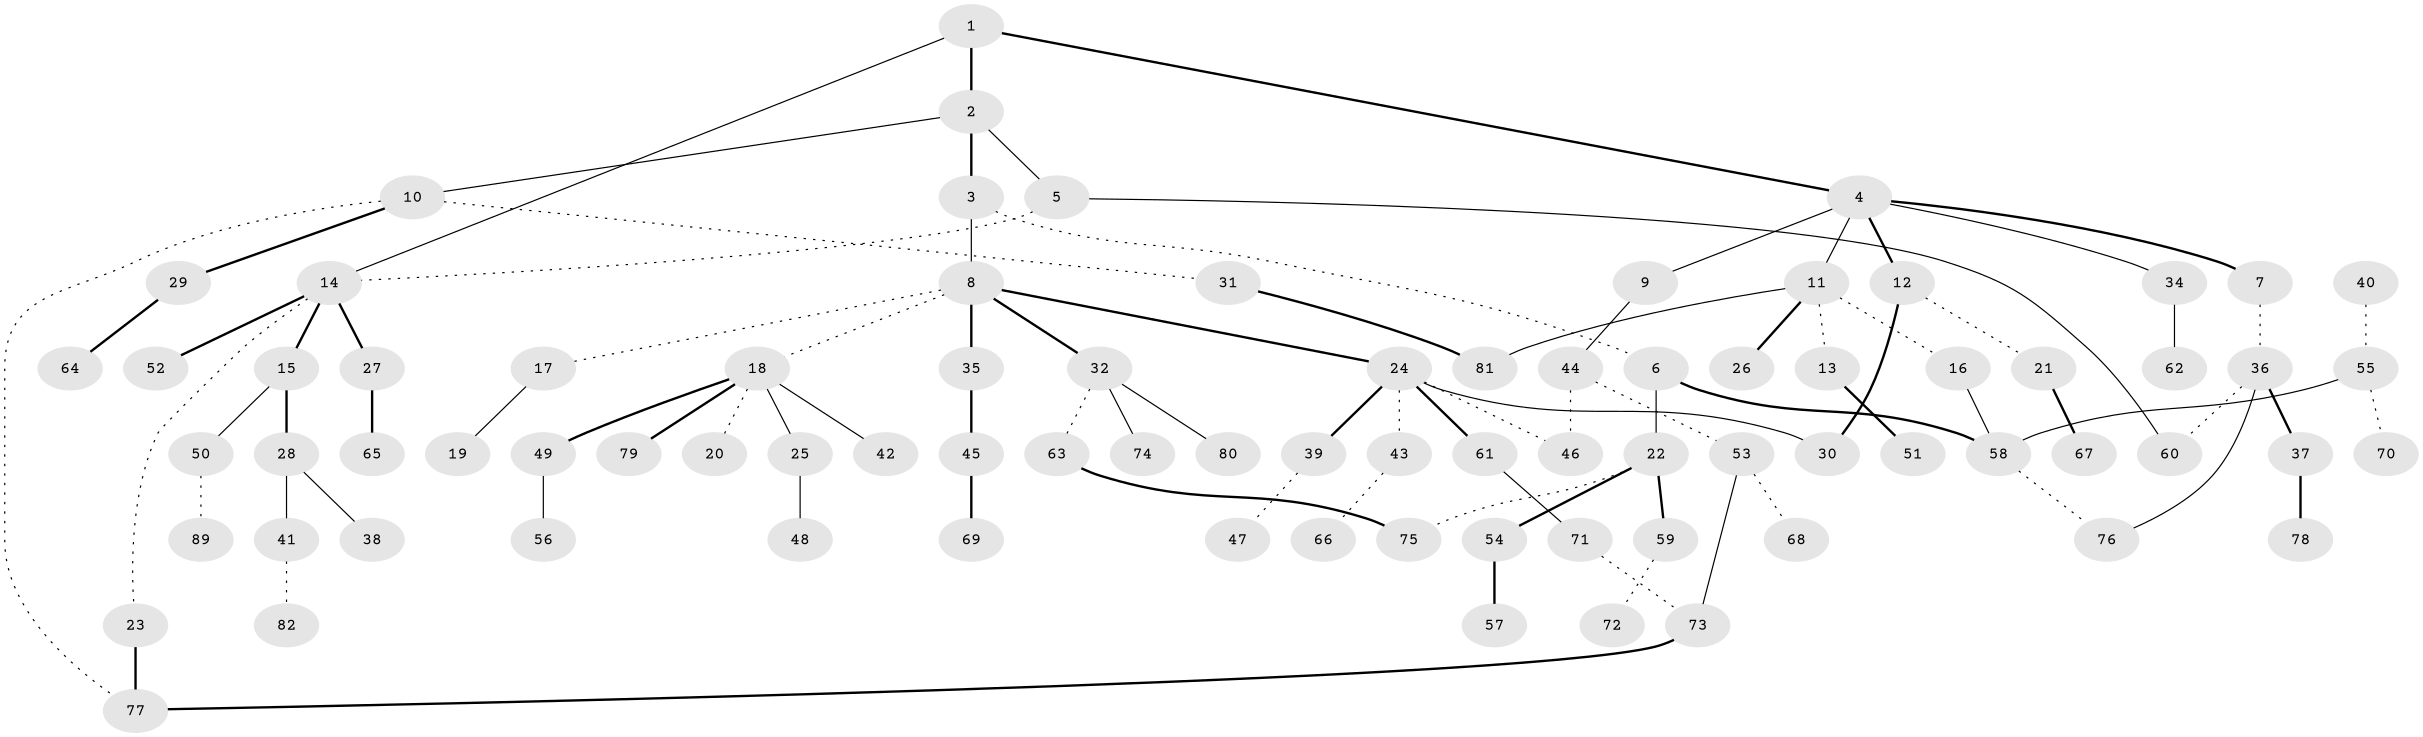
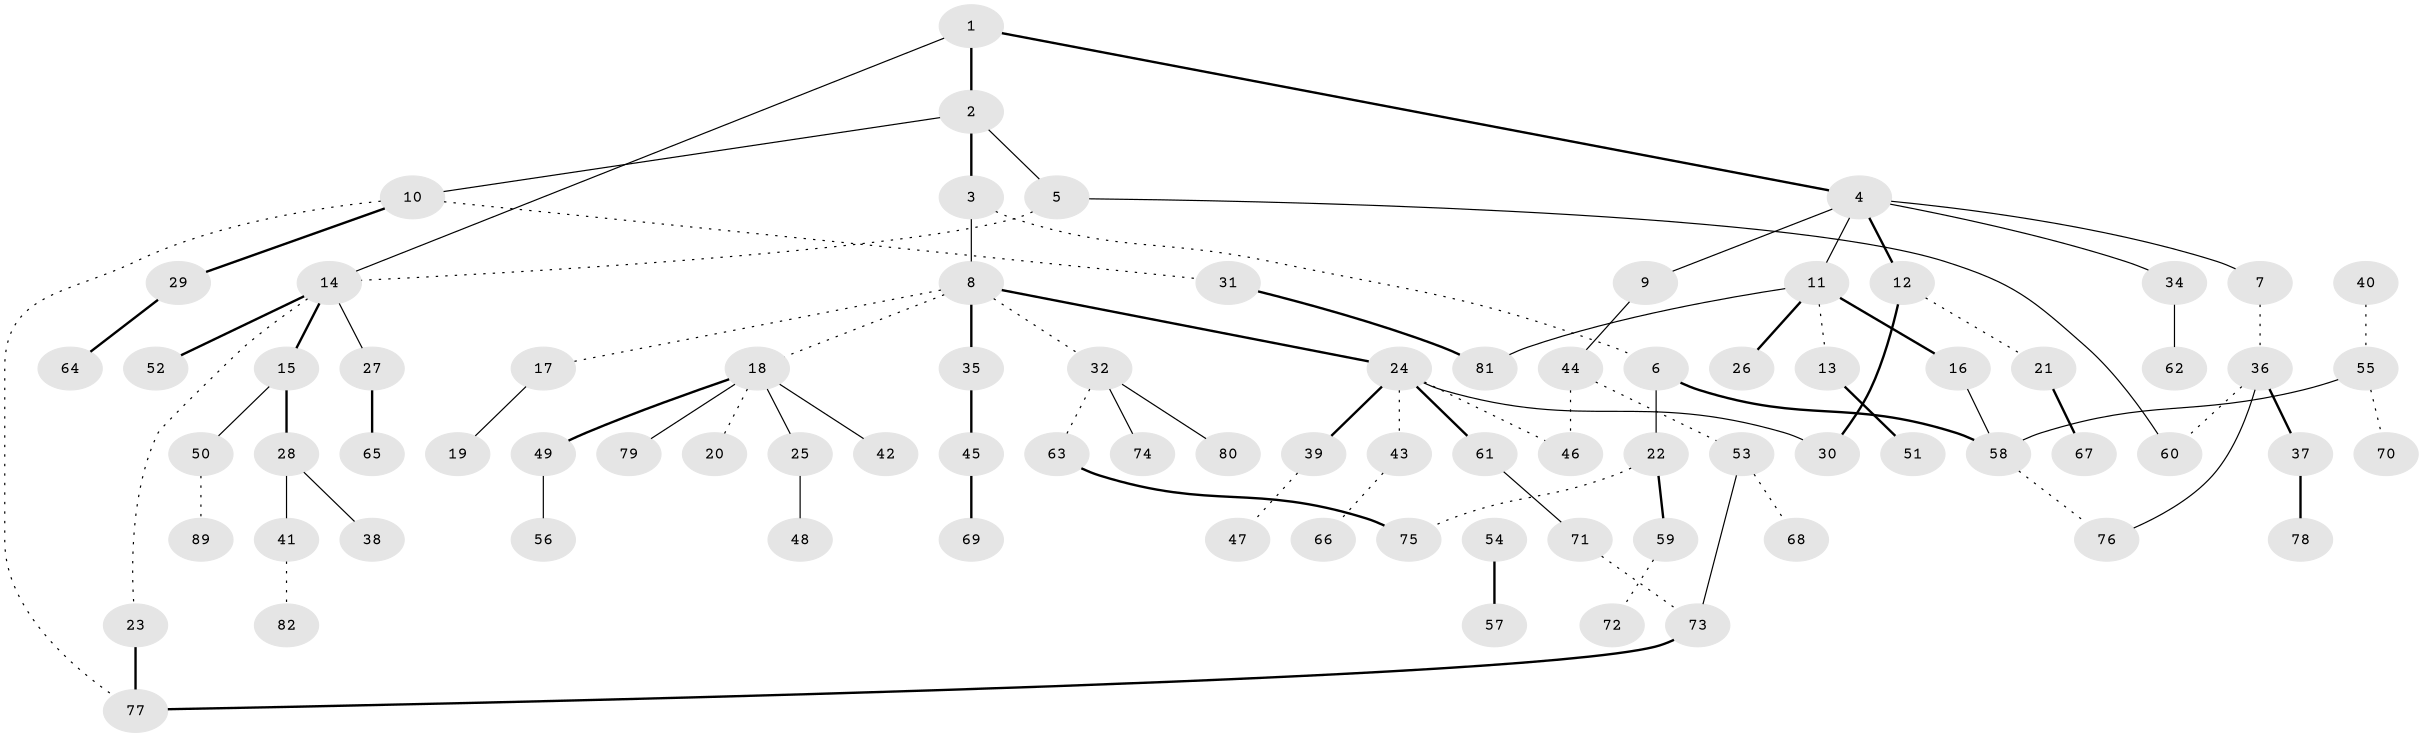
edge "4" -- "7": style bold -> solid
edge "11" -- "16": style dotted -> bold
edge "14" -- "27": style bold -> solid
edge "8" -- "32": style bold -> dotted
edge "18" -- "79": style bold -> solid
edge "22" -- "54": removed
